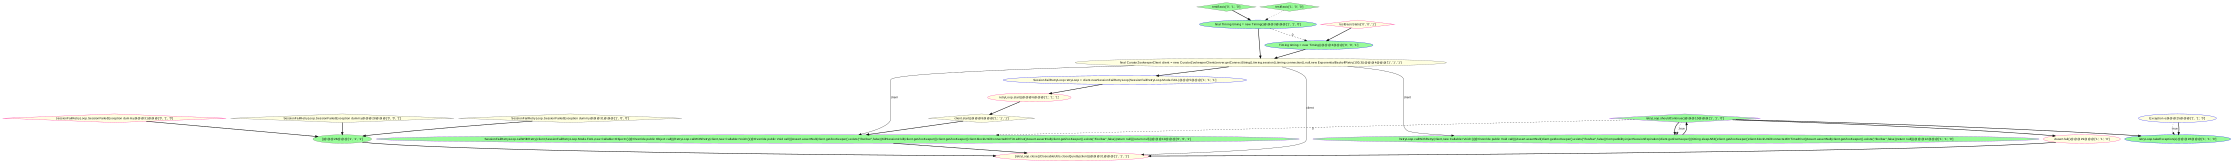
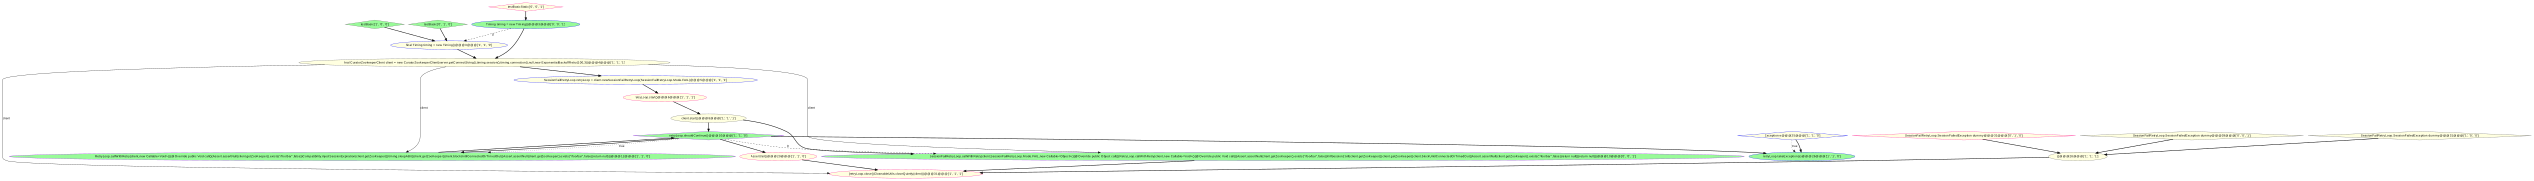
edge "testBasic['1', '0', '0']" -> "final Timing timing = new Timing()@@@3@@@['1', '1', '0']": style dotted -> bold
node "final Timing timing = new Timing()@@@3@@@['1', '1', '0']": fillcolor palegreen -> lightyellow
edge "final Timing timing = new Timing()@@@3@@@['1', '1', '0']" -> "Timing timing = new Timing()@@@3@@@['0', '0', '1']": reversed
node "client.start()@@@8@@@['1', '1', '1']": shape diamond -> ellipse
node "Exception e@@@25@@@['1', '1', '0']": shape ellipse -> diamond
edge "client.start()@@@8@@@['1', '1', '1']" -> "retryLoop.shouldContinue()@@@10@@@['1', '1', '0']": added
node "{}@@@28@@@['1', '1', '1']": fillcolor palegreen -> lightyellow
